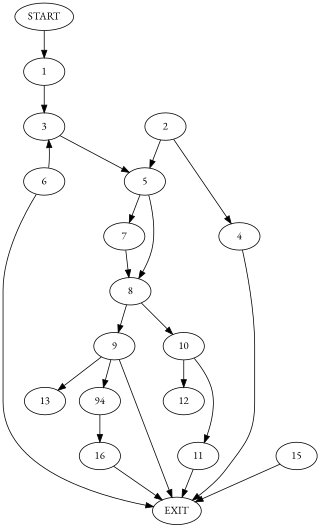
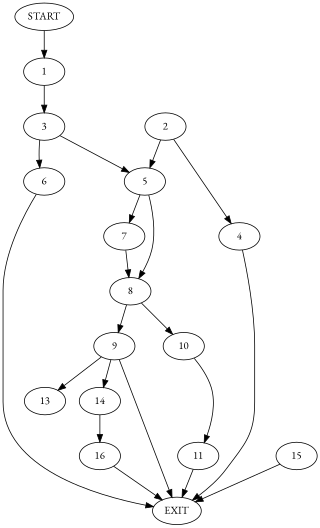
edge "6" -> "3": reversed
node "94": label "94" -> "14"
node "12": removed
